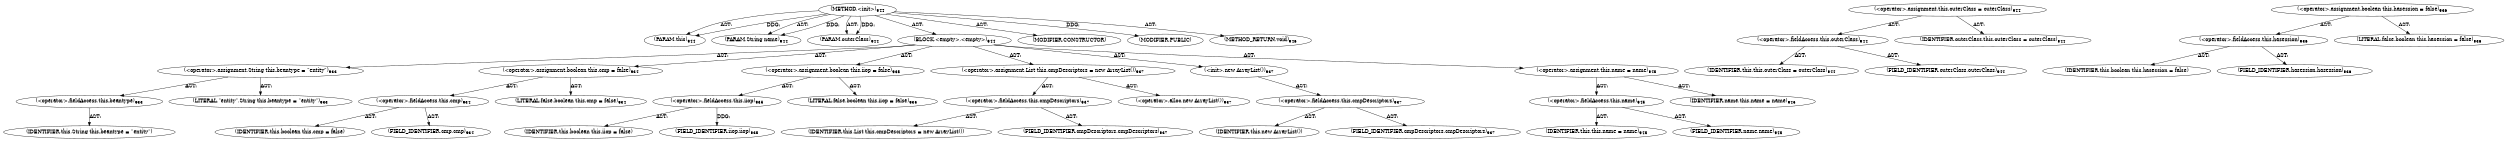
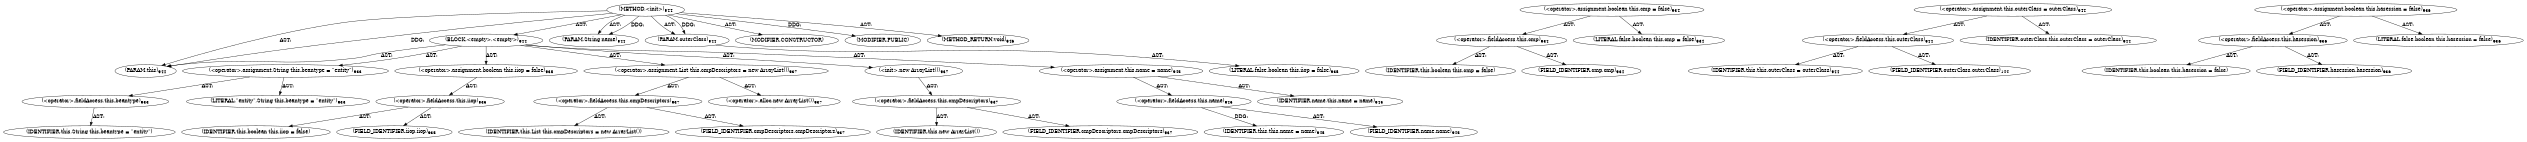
edge "(BLOCK,<empty>,<empty>)" -> "(<operator>.assignment,boolean this.cmp = false)": now "(BLOCK,<empty>,<empty>)" -> "(PARAM,this)"
node "(FIELD_IDENTIFIER,outerClass,outerClass)": text "944" -> "144"
edge "(<operator>.assignment,boolean this.iiop = false)" -> "(LITERAL,false,boolean this.iiop = false)": now "(PARAM,outerClass)" -> "(LITERAL,false,boolean this.iiop = false)"
edge "(<operator>.fieldAccess,this.iiop)" -> "(FIELD_IDENTIFIER,iiop,iiop)": label "DDG: " -> "AST: "
edge "(<operator>.fieldAccess,this.name)" -> "(IDENTIFIER,this,this.name = name)": label "AST: " -> "DDG: "
